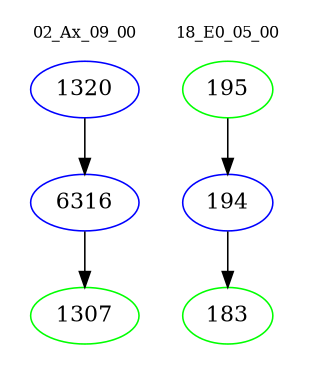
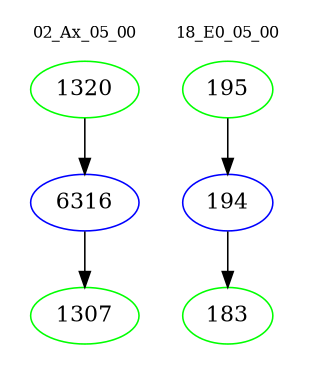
cluster "02_Ax_09_00": label "02_Ax_09_00" -> "02_Ax_05_00"
node "1320": color blue -> green
